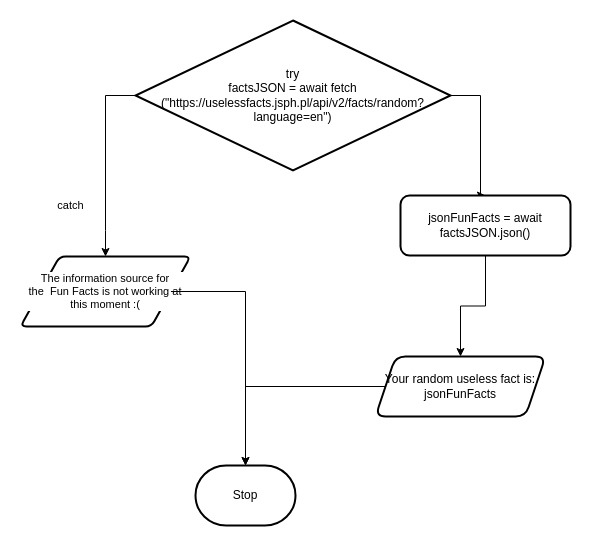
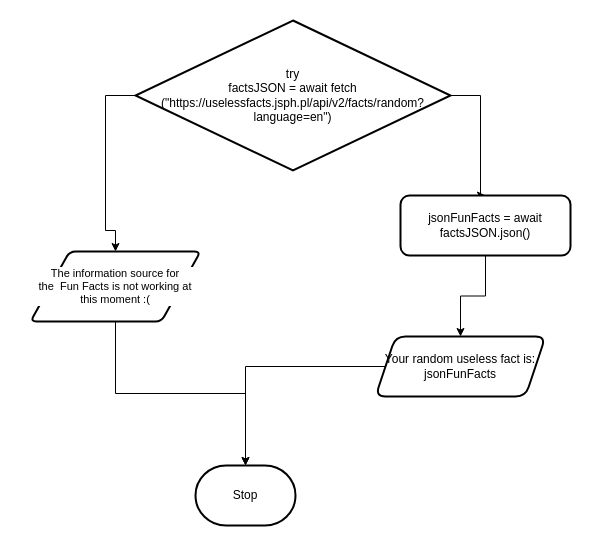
node "catch": removed
node "The information source for the Fun Facts is not working at this moment :(": moved (106, 292) -> (116, 287)
node "Your random useless fact is: jsonFunFacts": moved (461, 387) -> (461, 367)
